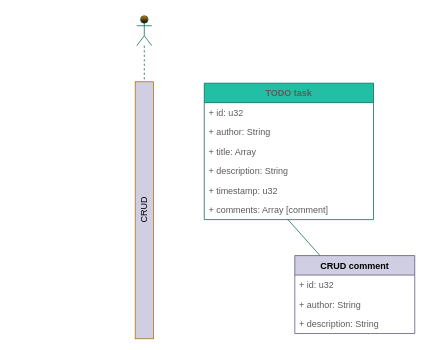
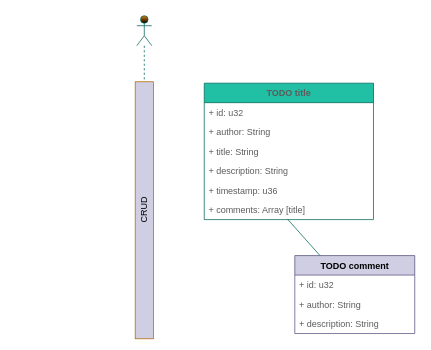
node "TODO task": label "TODO task" -> "TODO title"
node "+ title: Array": label "+ title: Array" -> "+ title: String"
node "+ timestamp: u32": label "+ timestamp: u32" -> "+ timestamp: u36"
node "+ comments: Array [comment]": label "+ comments: Array [comment]" -> "+ comments: Array [title]"
node "CRUD comment": label "CRUD comment" -> "TODO comment"
